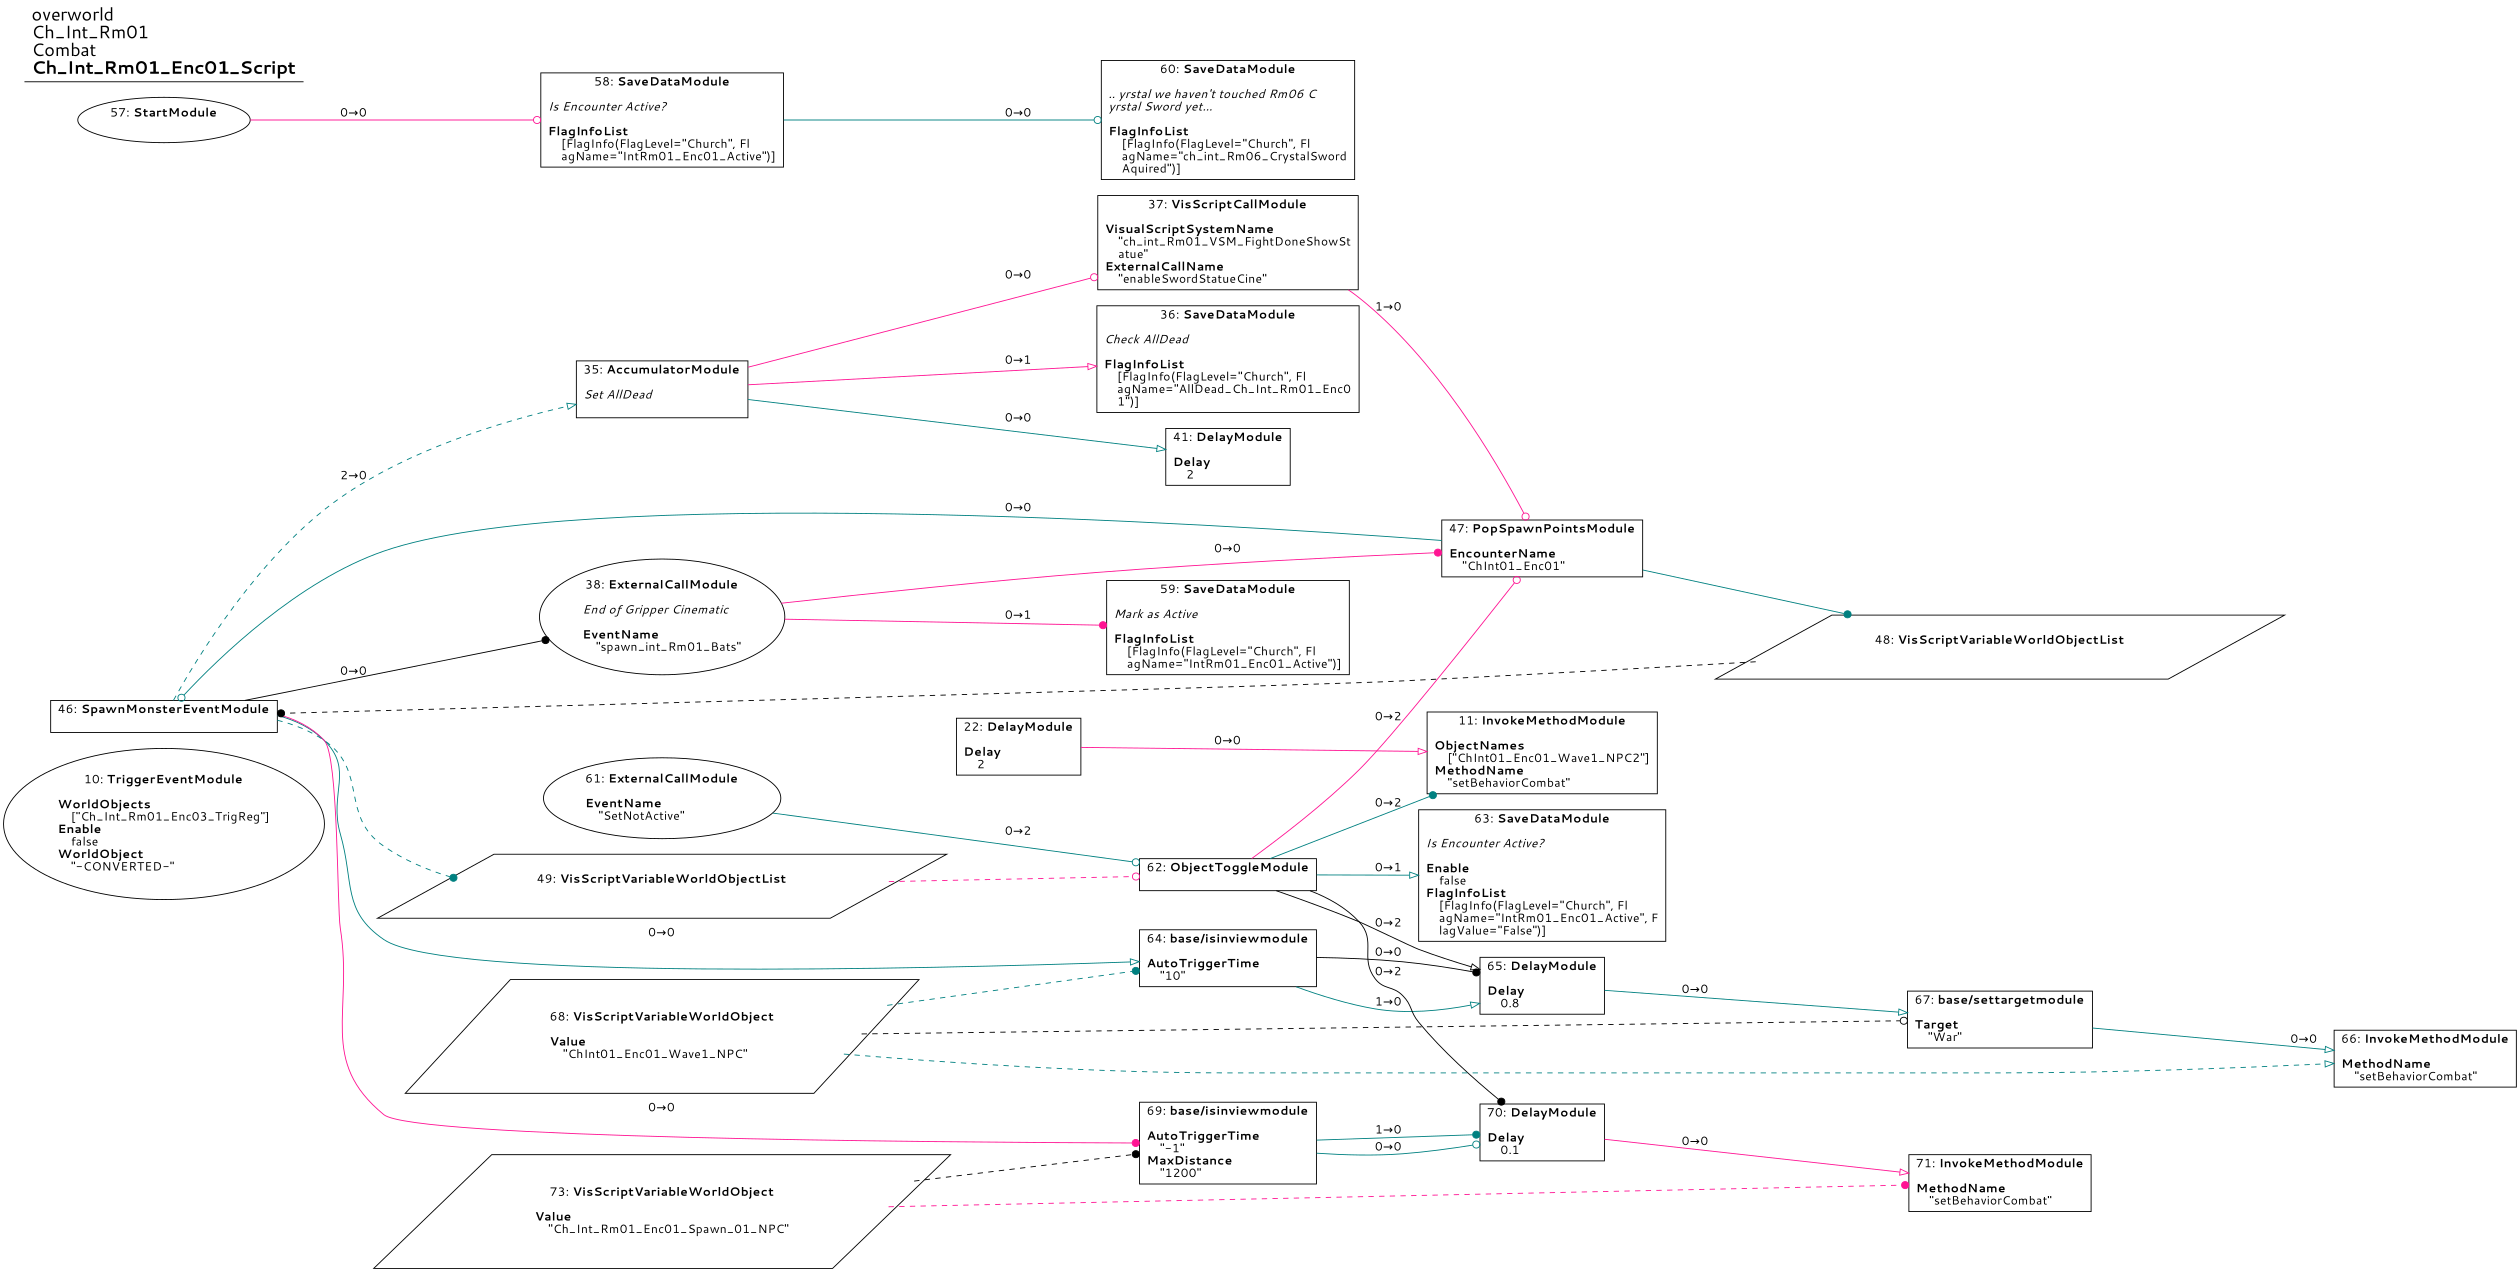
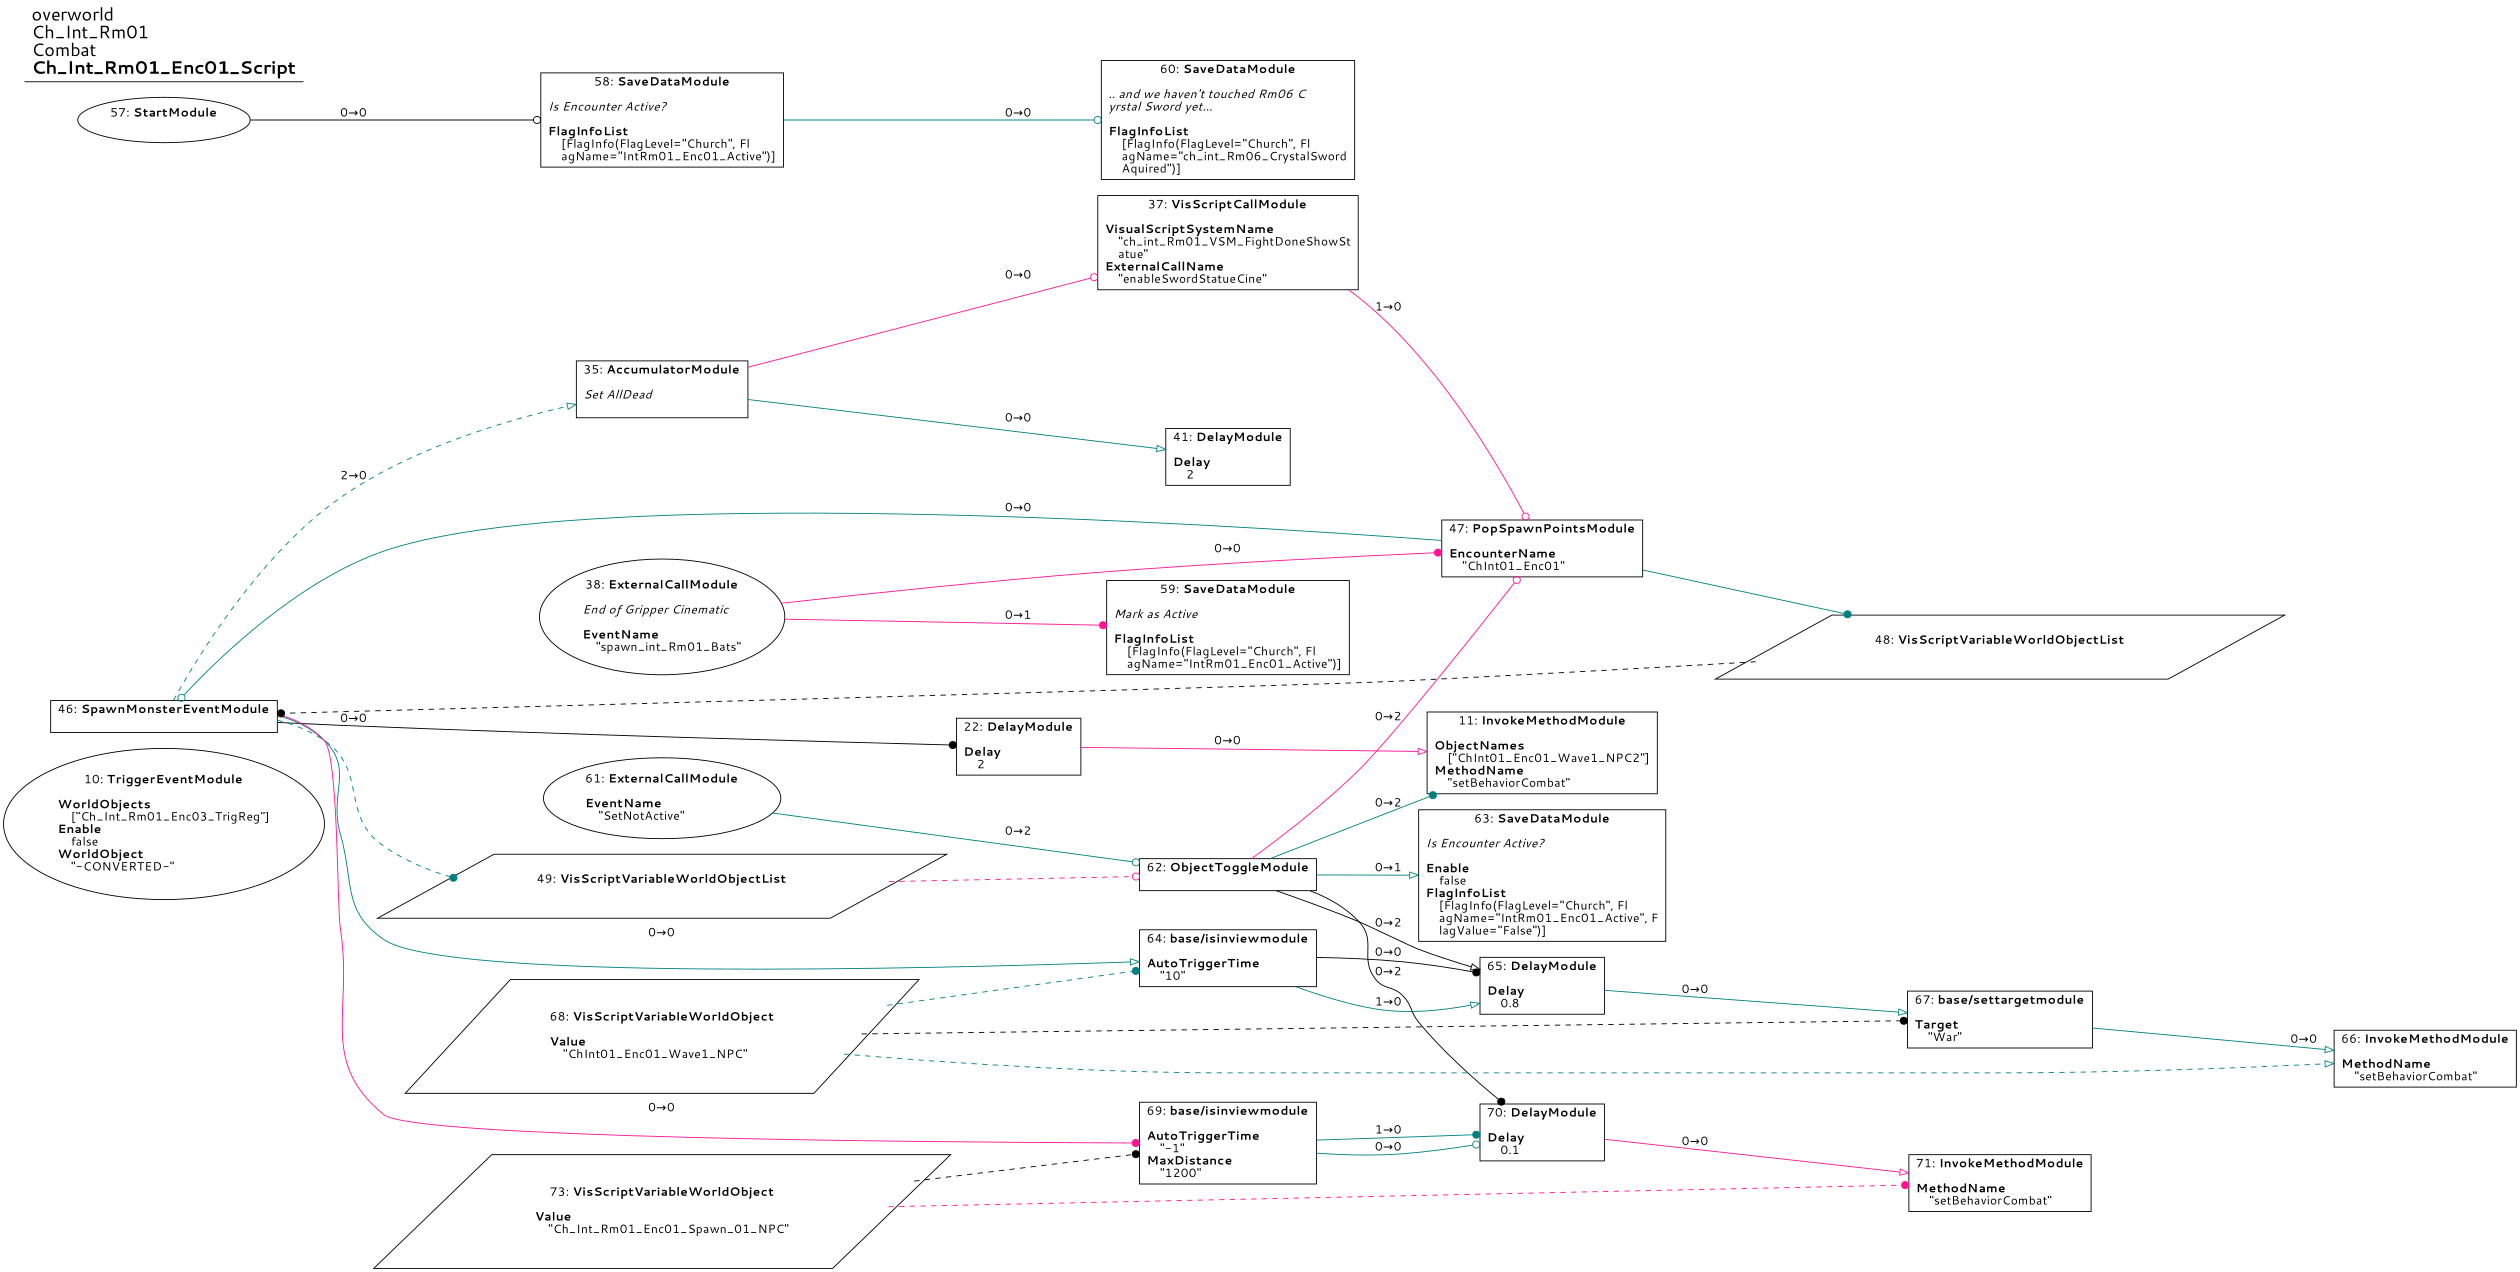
node "60:": text ".. yrstal we haven't touched Rm06 C" -> ".. and we haven't touched Rm06 C"
edge "57:" -> "58:": color deeppink -> black
node "36:": removed
edge "46:" -> "38:": now "46:" -> "22:"
edge "68:" -> "67:": arrowhead odot -> dot
